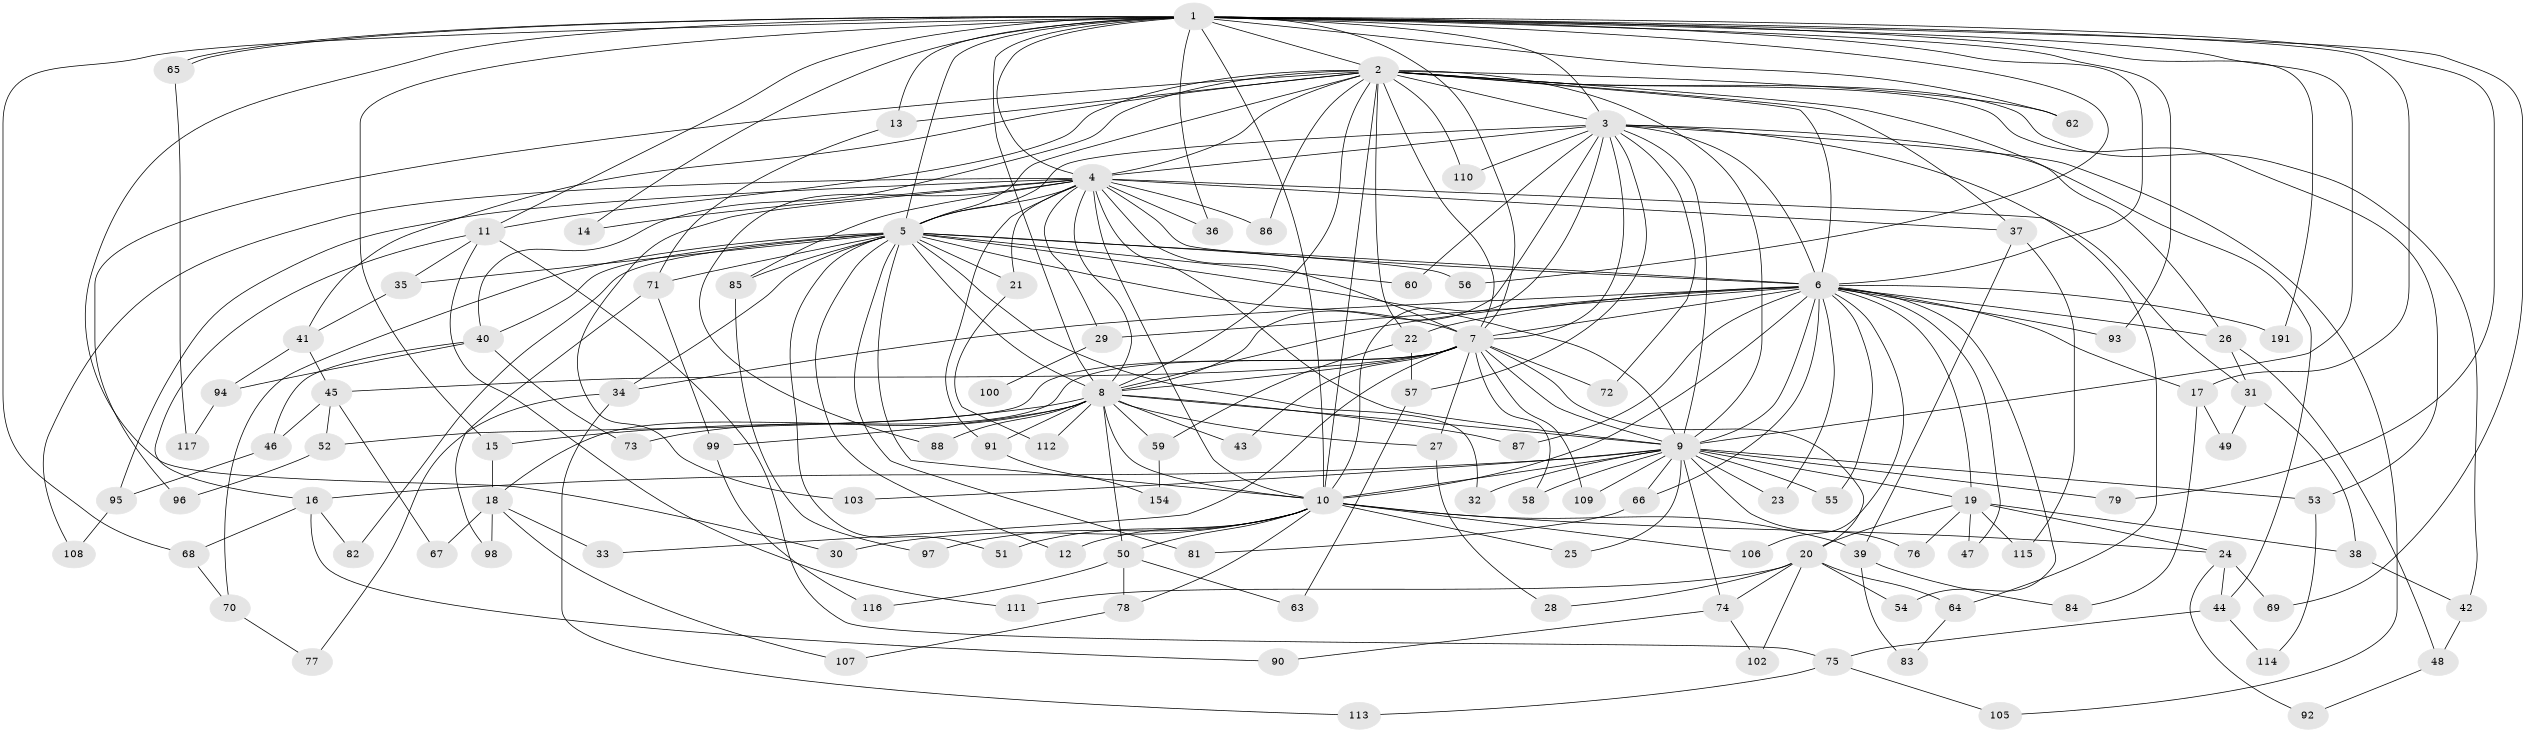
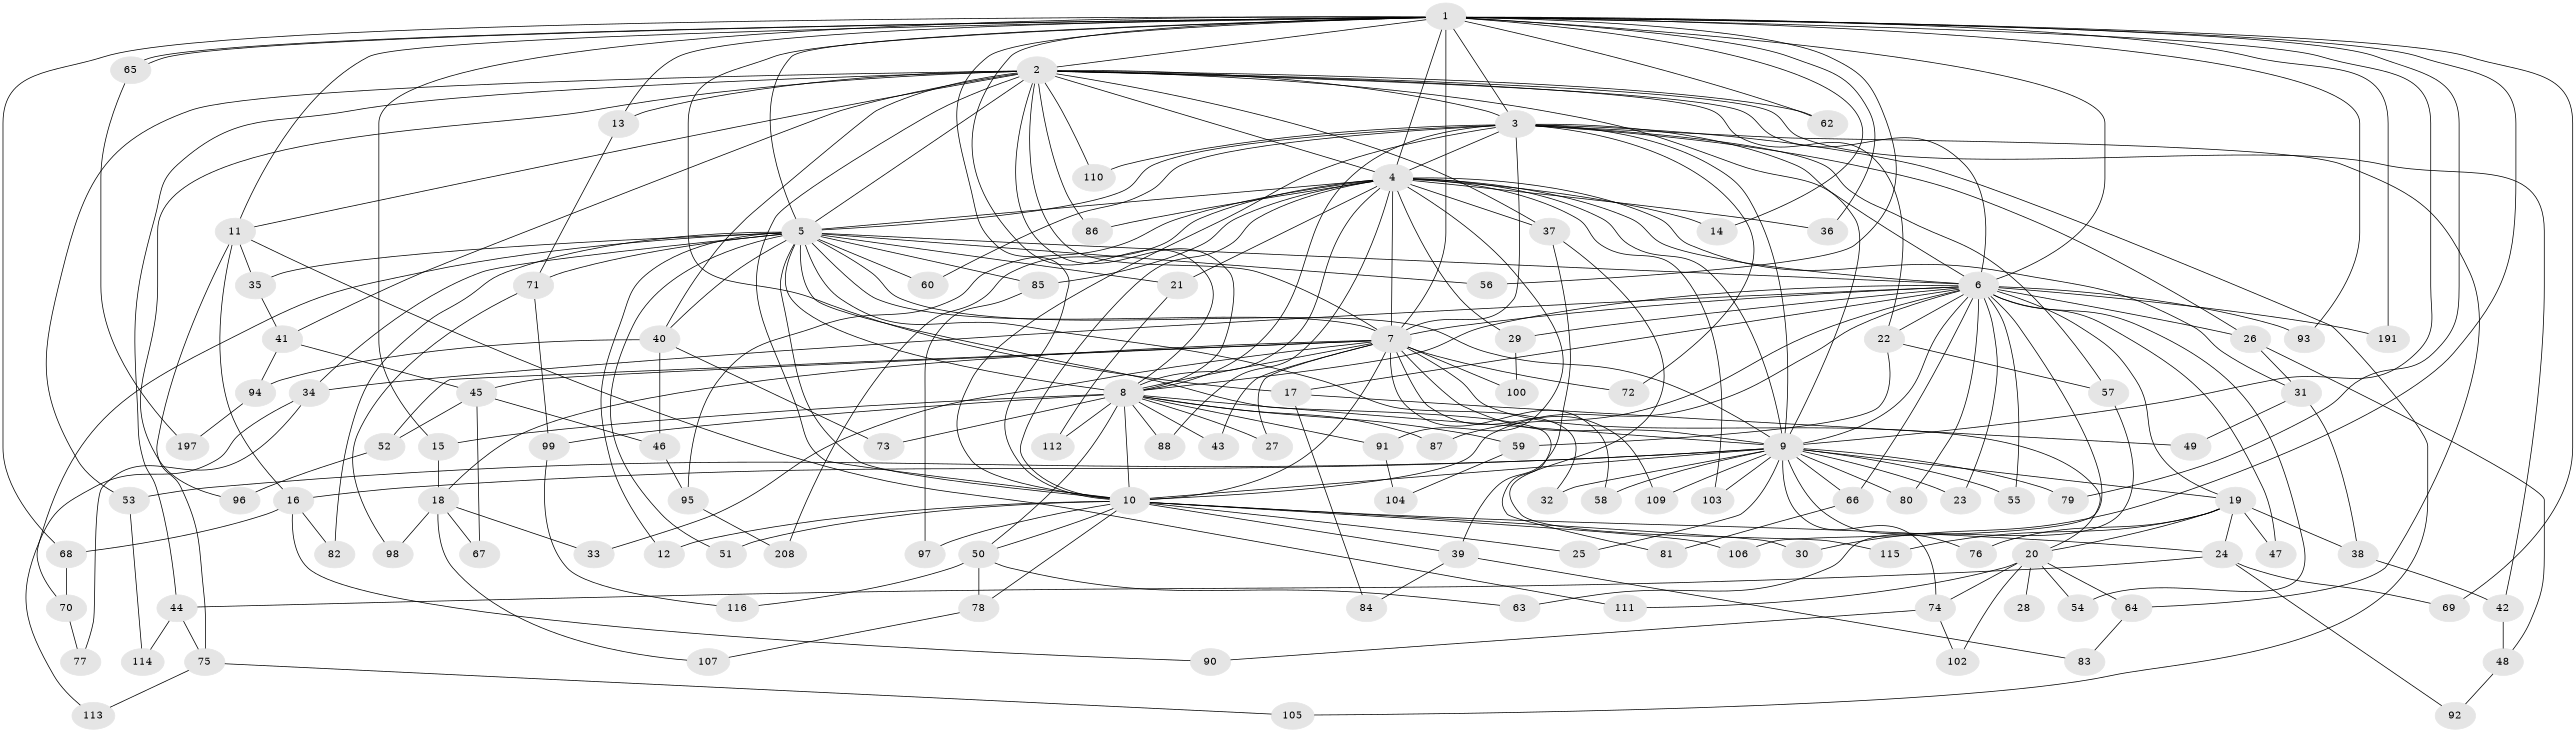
edge "7" -- "100": added
node "117": label "117" -> "197"
edge "7" -- "10": added
node "154": label "154" -> "104"
node "80": added
edge "27" -- "28": removed
node "108": label "108" -> "208"
